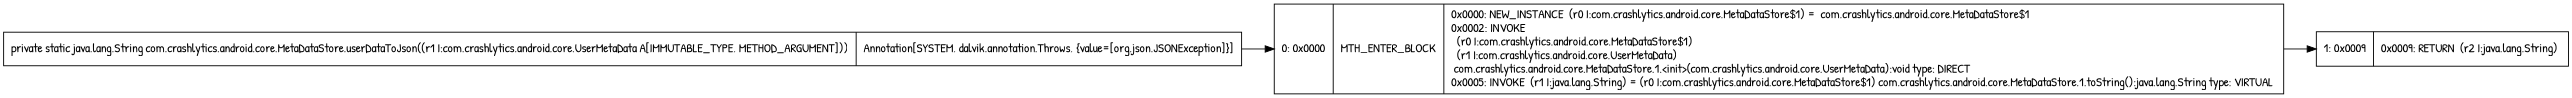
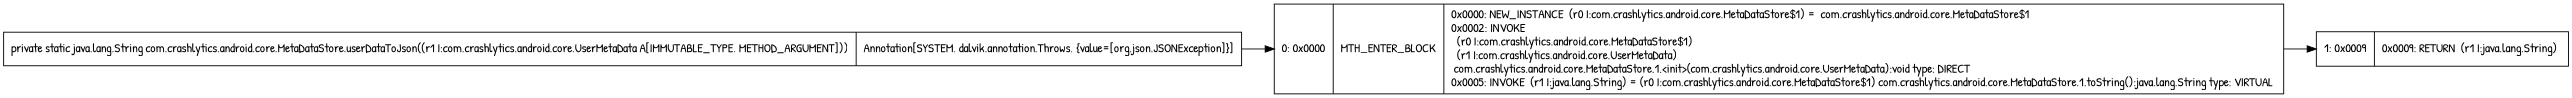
node "1: 0x0009": text "0x0009: RETURN  (r2 I:java.lang.String)" -> "0x0009: RETURN  (r1 I:java.lang.String)"
